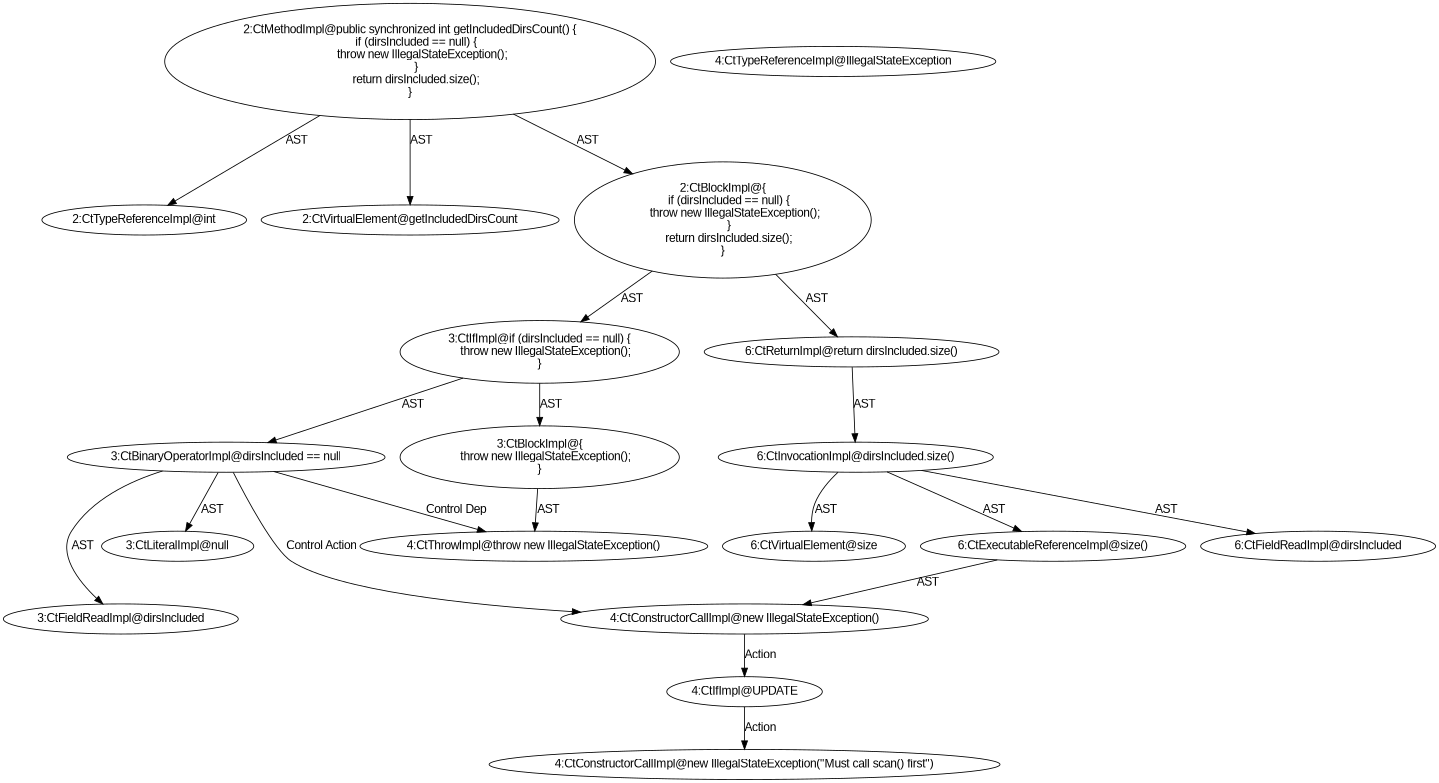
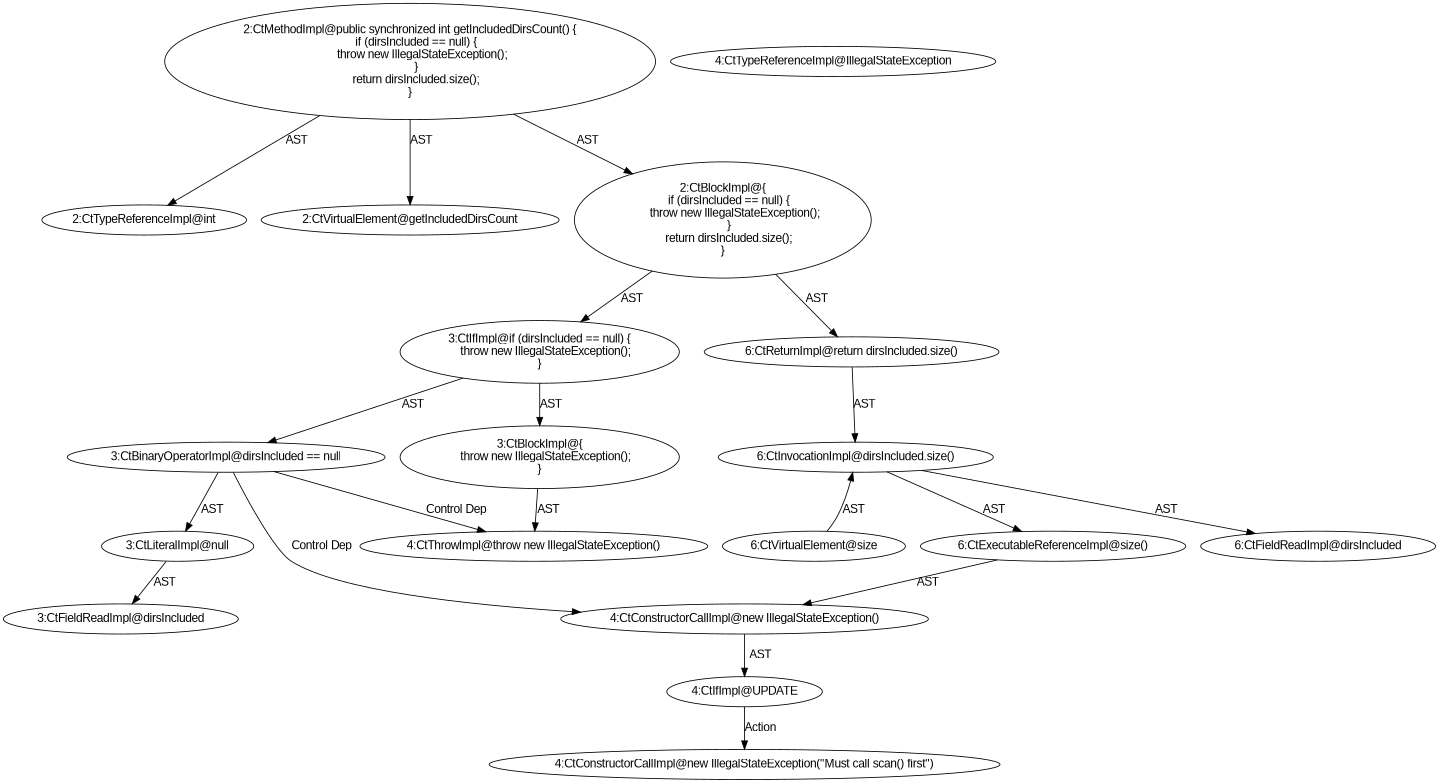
edge "6:CtInvocationImpl@dirsIncluded.size()" -> "6:CtVirtualElement@size": reversed
edge "3:CtBinaryOperatorImpl@dirsIncluded == null" -> "3:CtFieldReadImpl@dirsIncluded": now "3:CtLiteralImpl@null" -> "3:CtFieldReadImpl@dirsIncluded"
edge "3:CtBinaryOperatorImpl@dirsIncluded == null" -> "4:CtConstructorCallImpl@new IllegalStateException()": label "Control Action" -> "Control Dep"
edge "4:CtConstructorCallImpl@new IllegalStateException()" -> "4:CtIfImpl@UPDATE": label "Action" -> "AST"
